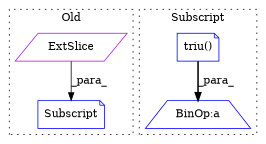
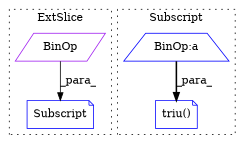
cluster "Old": label "Old" -> "ExtSlice"
node "ExtSlice": label "ExtSlice" -> "BinOp"
edge "triu()" -> "BinOp:a": reversed
